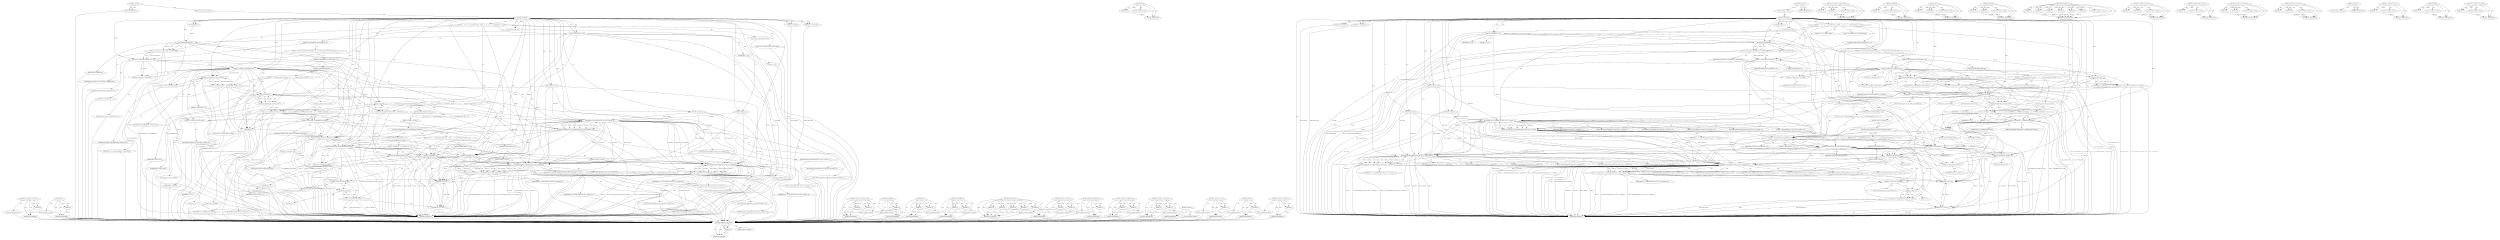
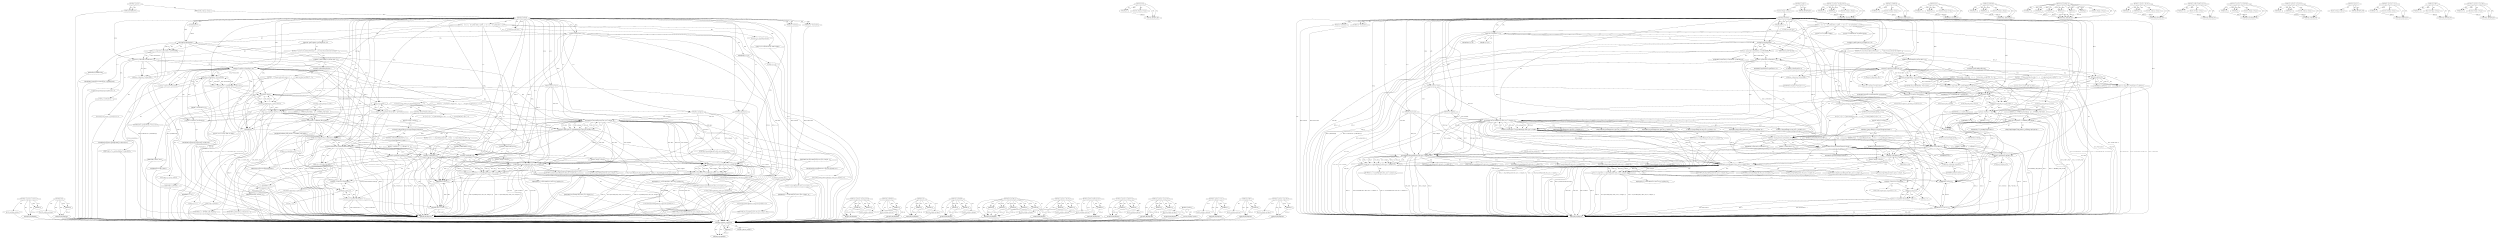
node "(IDENTIFIER,fi,expandRegular(fi, dest, psm, 0, nodigest, 0))": removed
